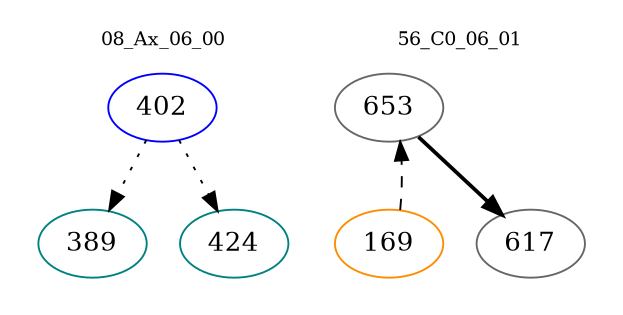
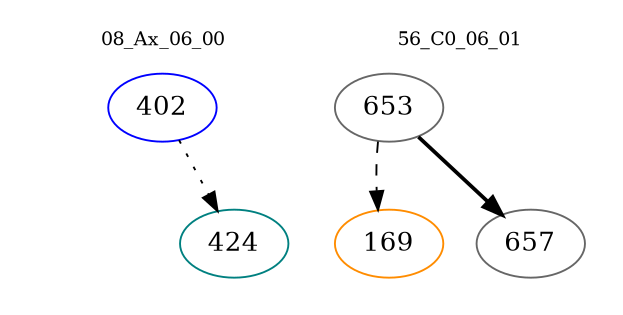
edge "169" -> "653": reversed
node "389": removed
node "617": label "617" -> "657"
